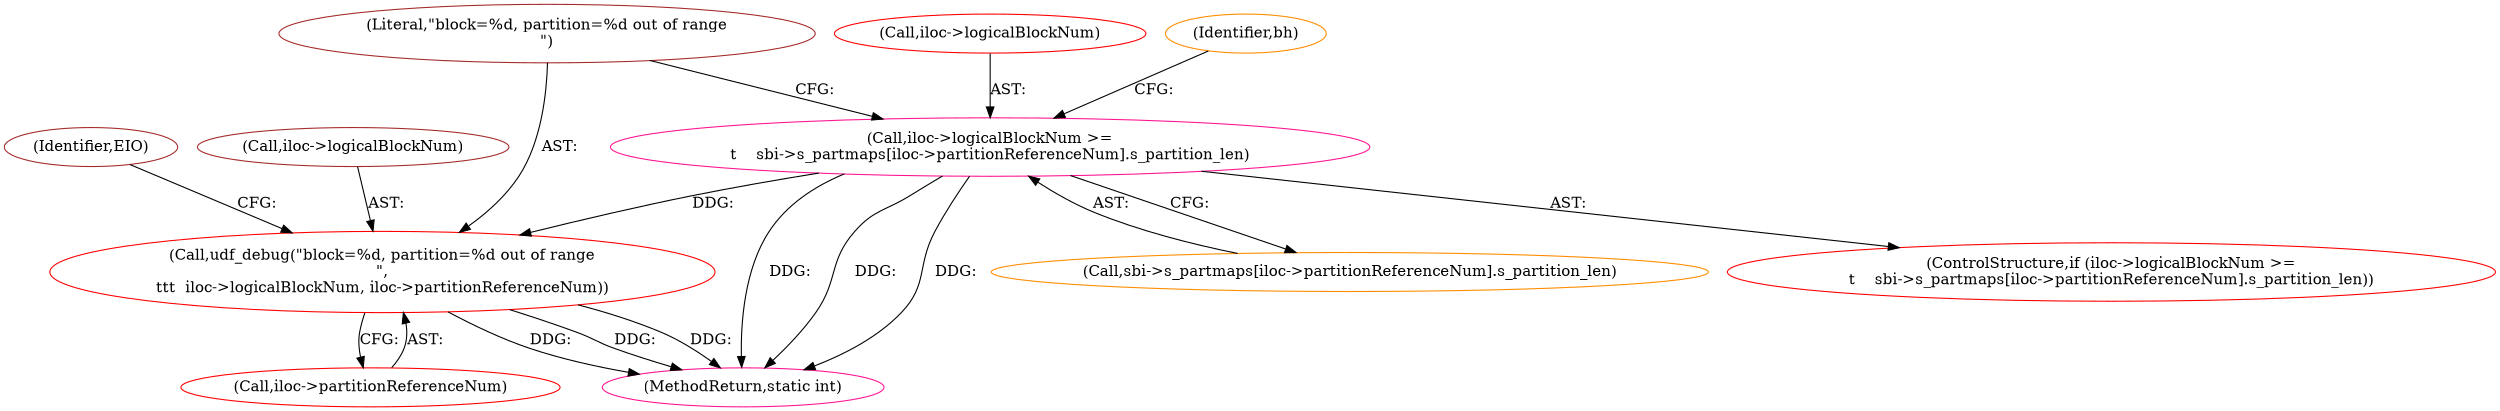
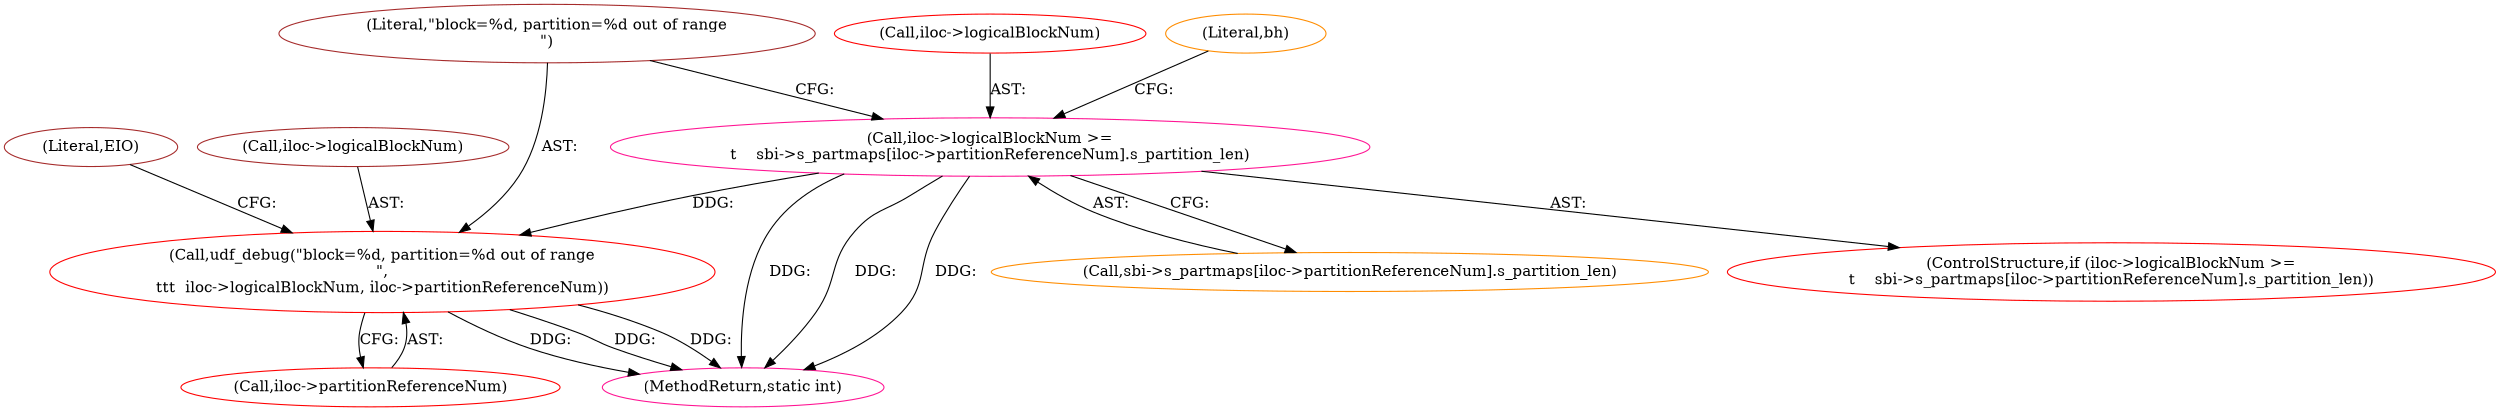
node "(Identifier,bh)": label "(Identifier,bh)" -> "(Literal,bh)"
node "(Identifier,EIO)": label "(Identifier,EIO)" -> "(Literal,EIO)"
